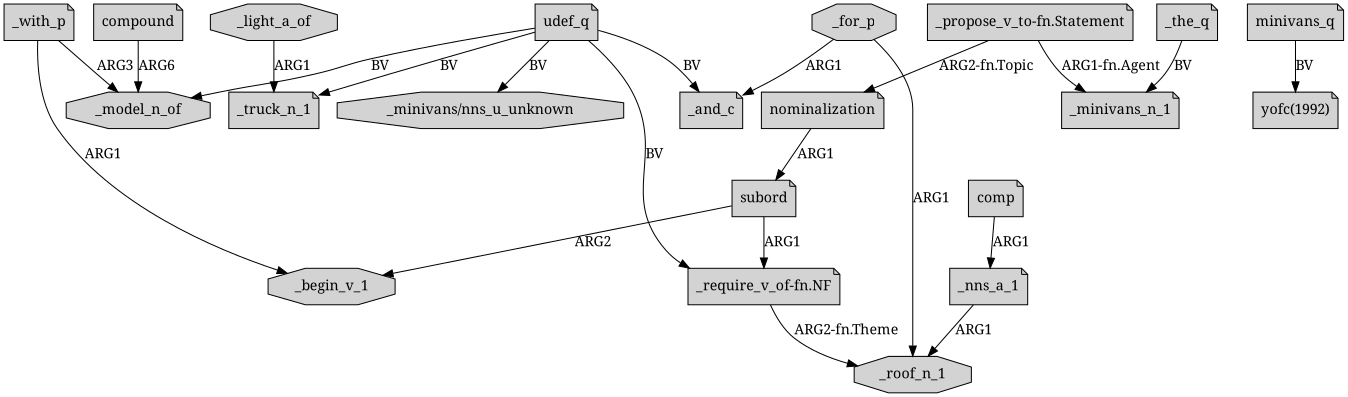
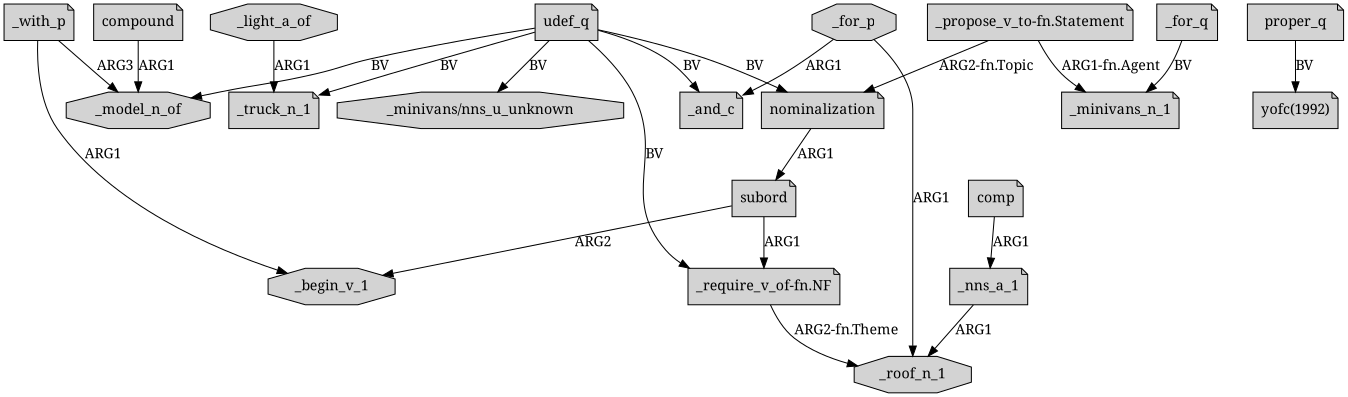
node "_the_q": label "_the_q" -> "_for_q"
node "minivans_q": label "minivans_q" -> "proper_q"
edge "udef_q" -> "nominalization": added, label "BV"
edge "compound" -> "_model_n_of": label "ARG6" -> "ARG1"
